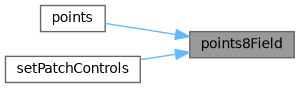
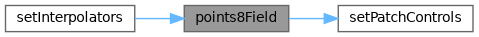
node "points": label "points" -> "setInterpolators"
edge "setPatchControls" -> "points8Field": reversed
